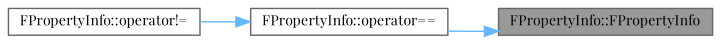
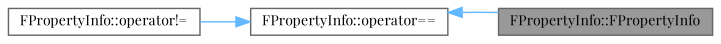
edge "FPropertyInfo::operator==" -> "FPropertyInfo::FPropertyInfo": reversed
